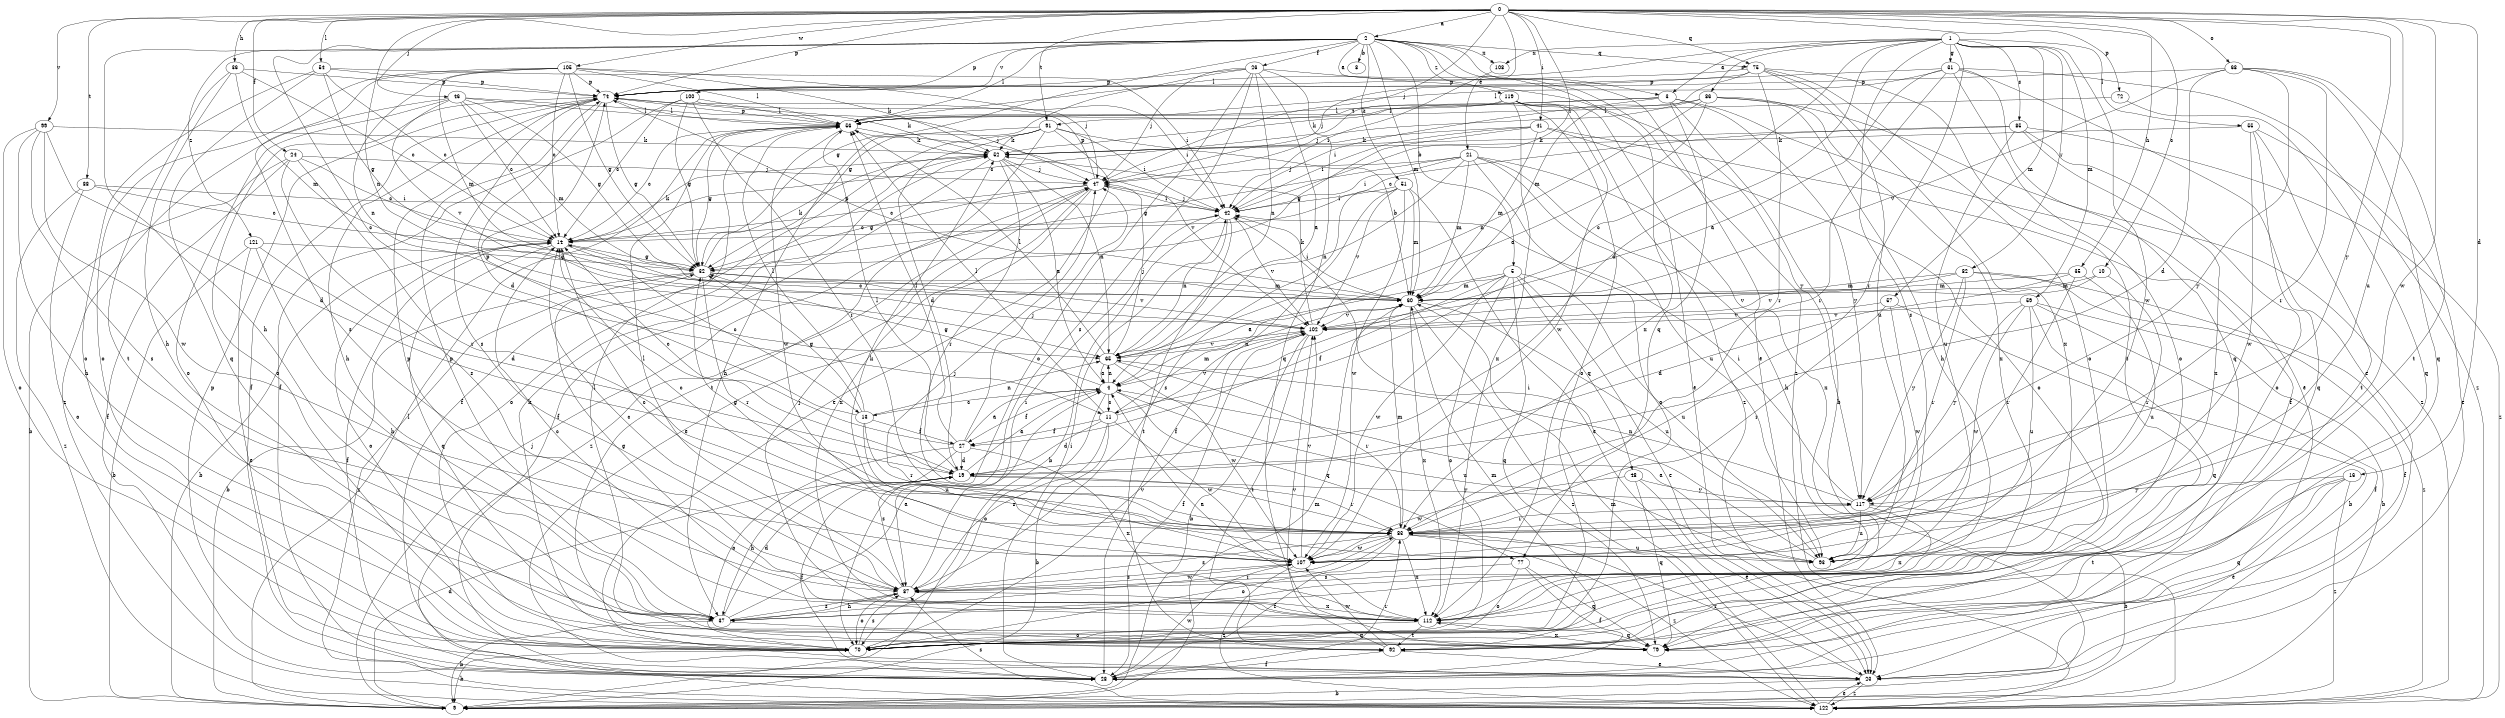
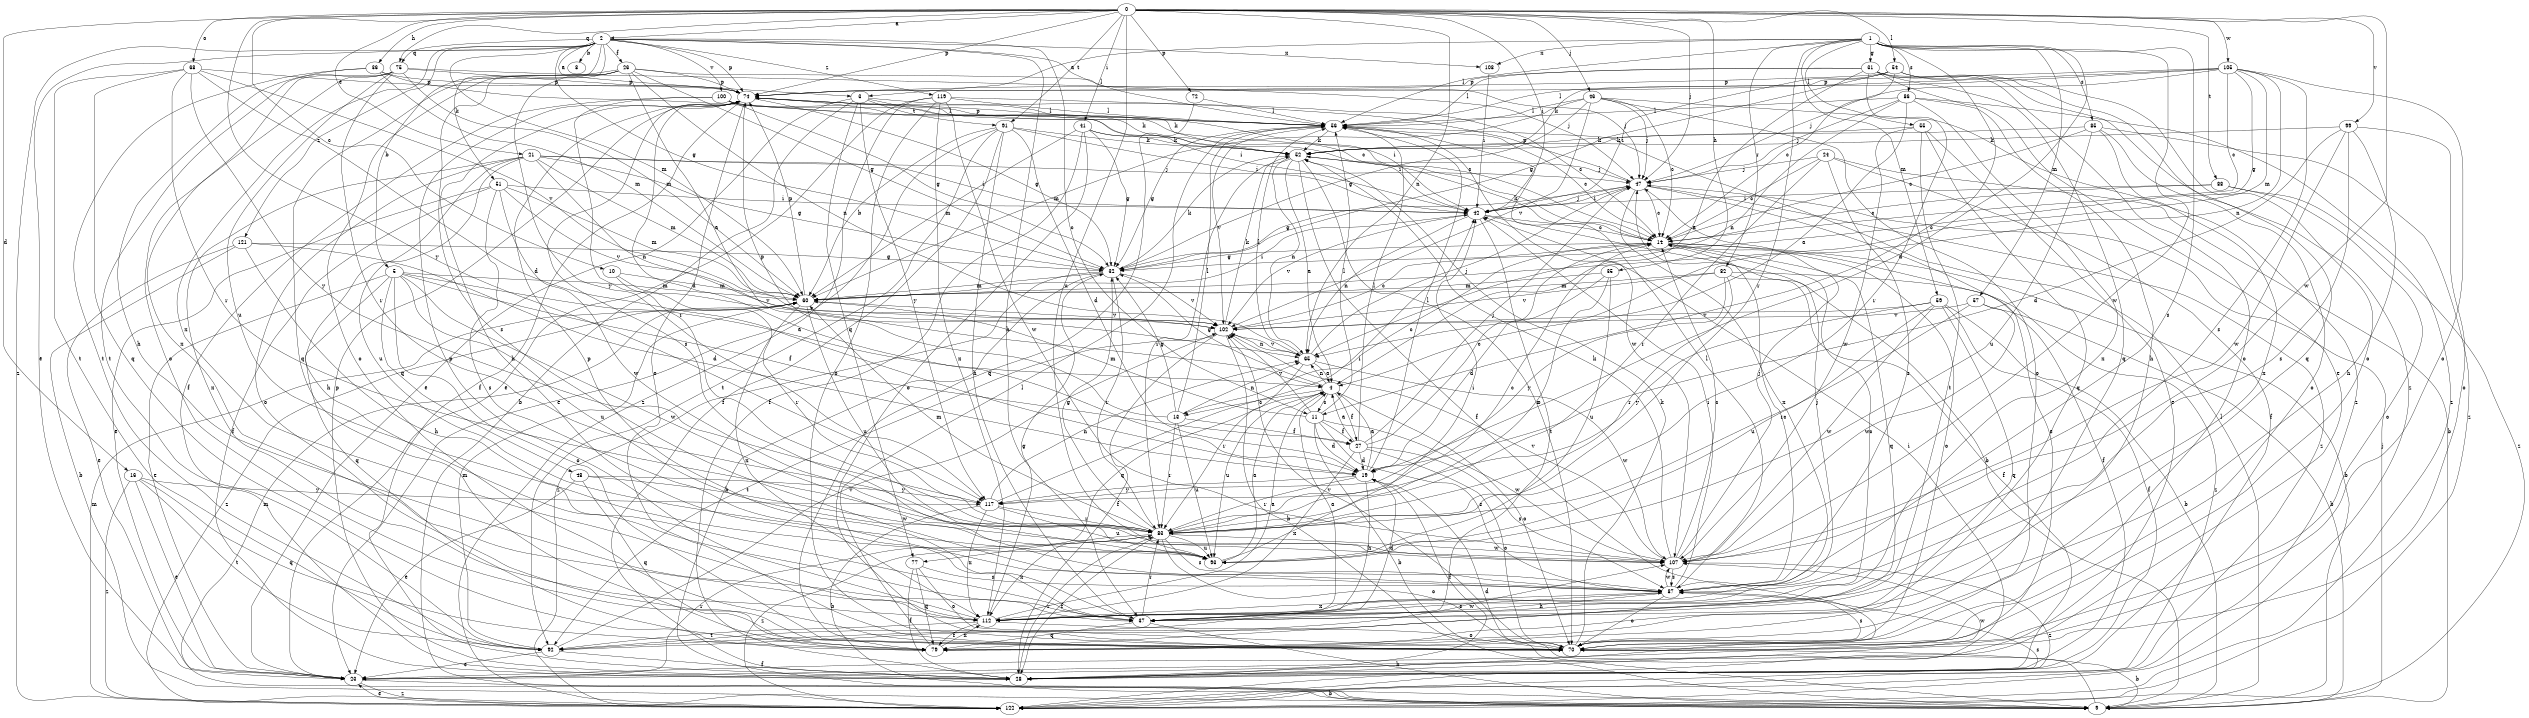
edge "0" -> "24": removed, label "f"
edge "70" -> "14": reversed
edge "112" -> "79": label "q" -> "f"
